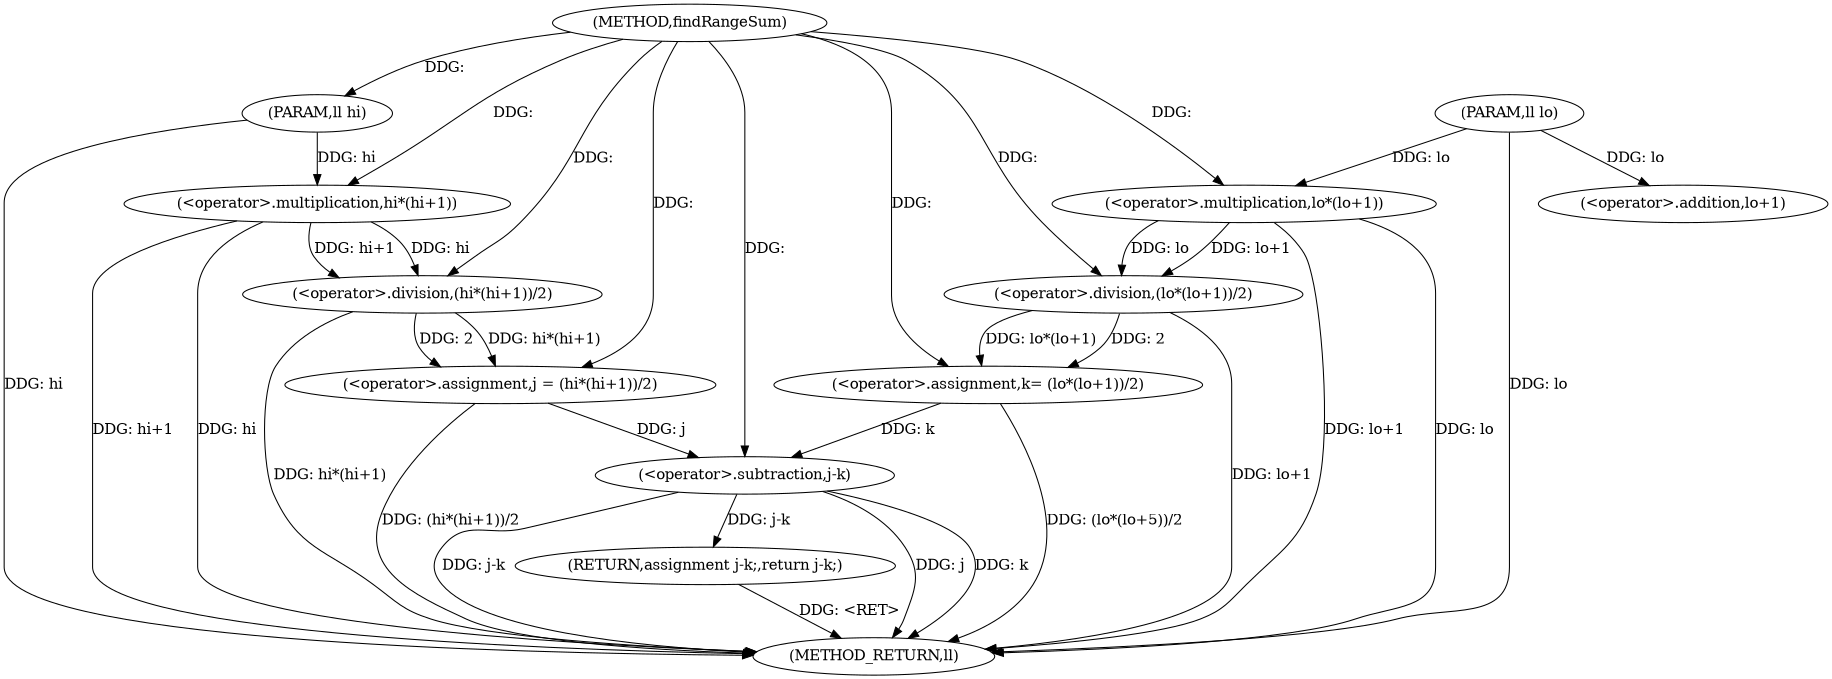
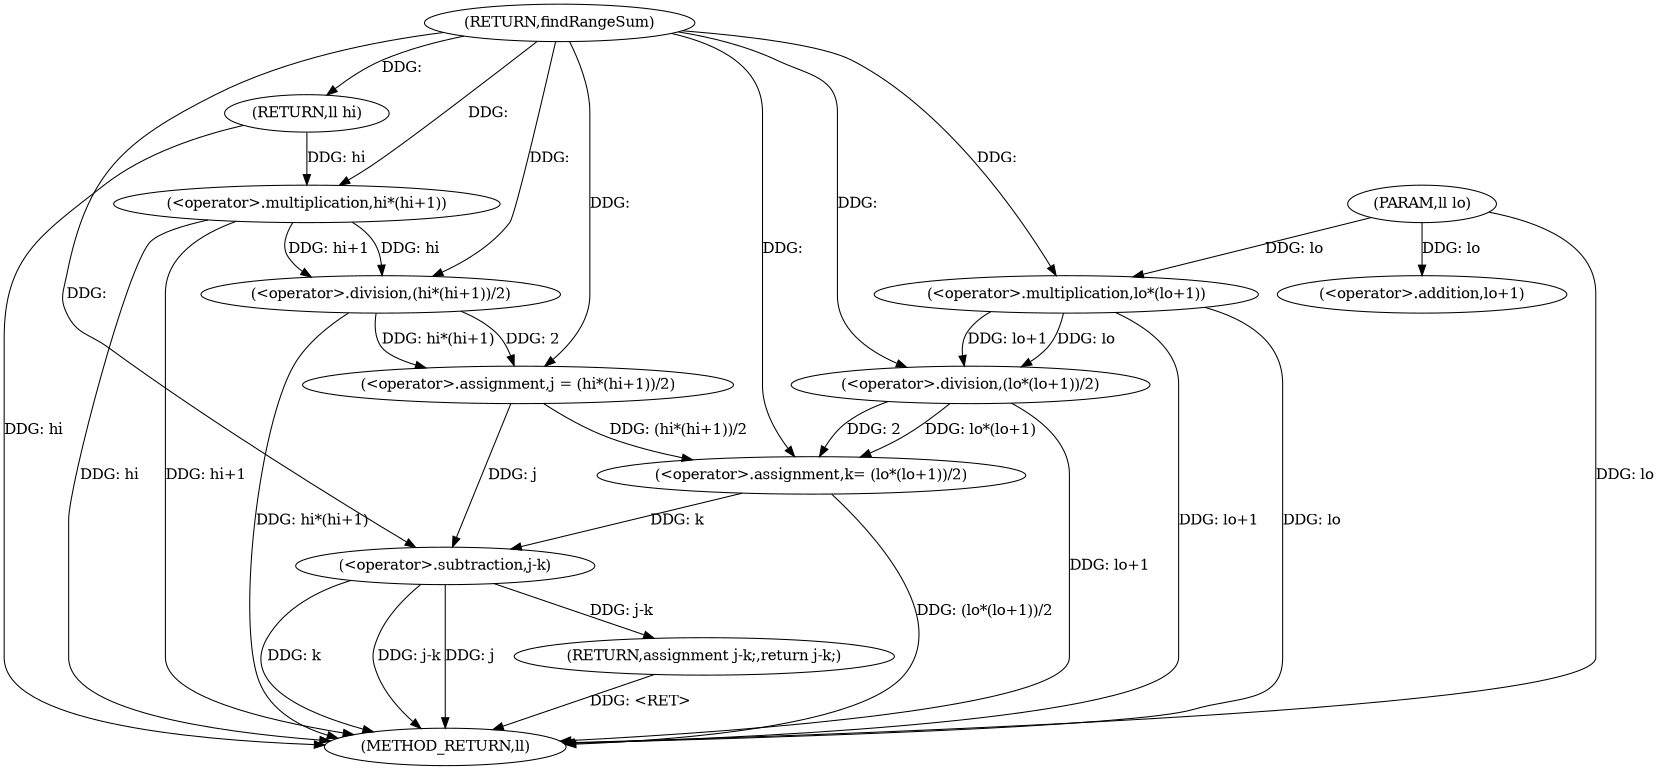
node "(METHOD,findRangeSum)": label "(METHOD,findRangeSum)" -> "(RETURN,findRangeSum)"
node "(PARAM,ll hi)": label "(PARAM,ll hi)" -> "(RETURN,ll hi)"
edge "(<operator>.assignment,k= (lo*(lo+1))/2)" -> "(METHOD_RETURN,ll)": label "DDG: (lo*(lo+5))/2" -> "DDG: (lo*(lo+1))/2"
edge "(<operator>.assignment,j = (hi*(hi+1))/2)" -> "(METHOD_RETURN,ll)": now "(<operator>.assignment,j = (hi*(hi+1))/2)" -> "(<operator>.assignment,k= (lo*(lo+1))/2)"
